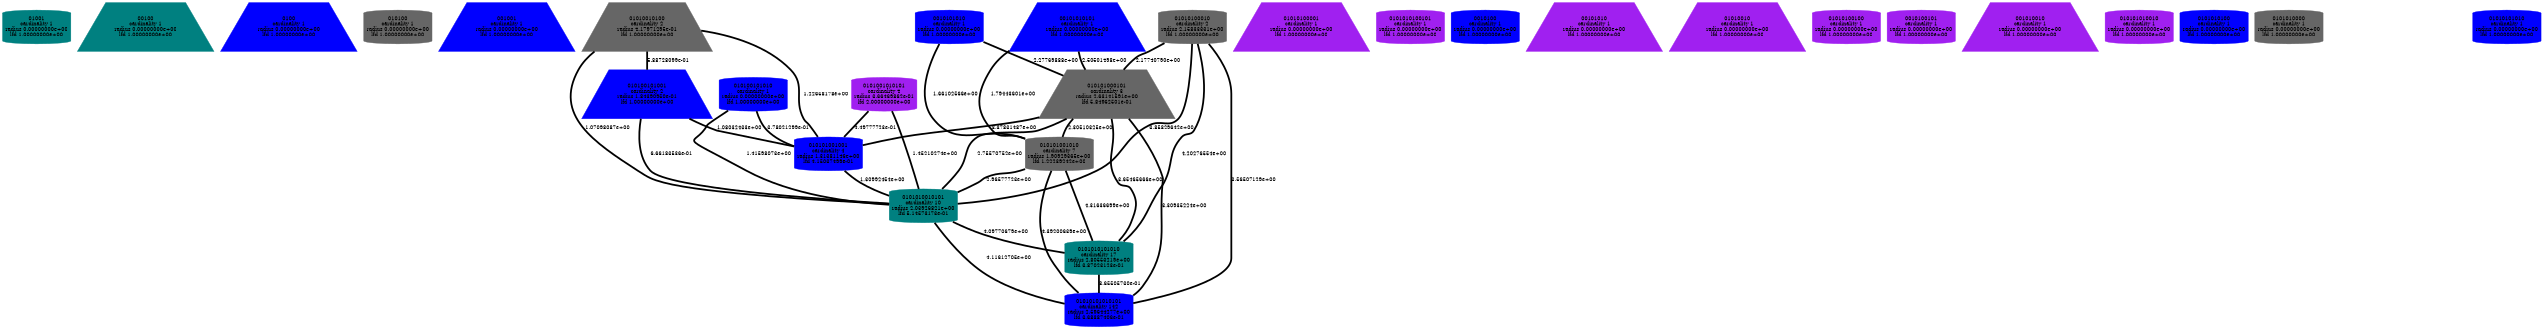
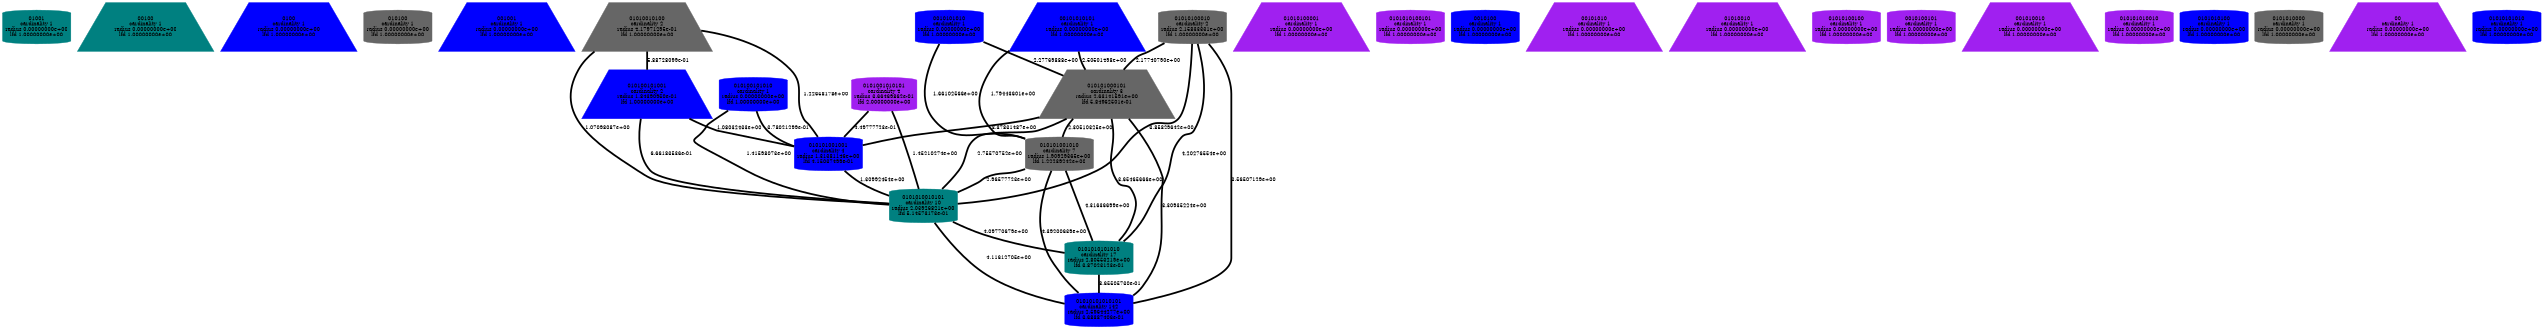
node "00 cardinality 1 radius 0.00000000e+00 lfd 1.00000000e+00": added
